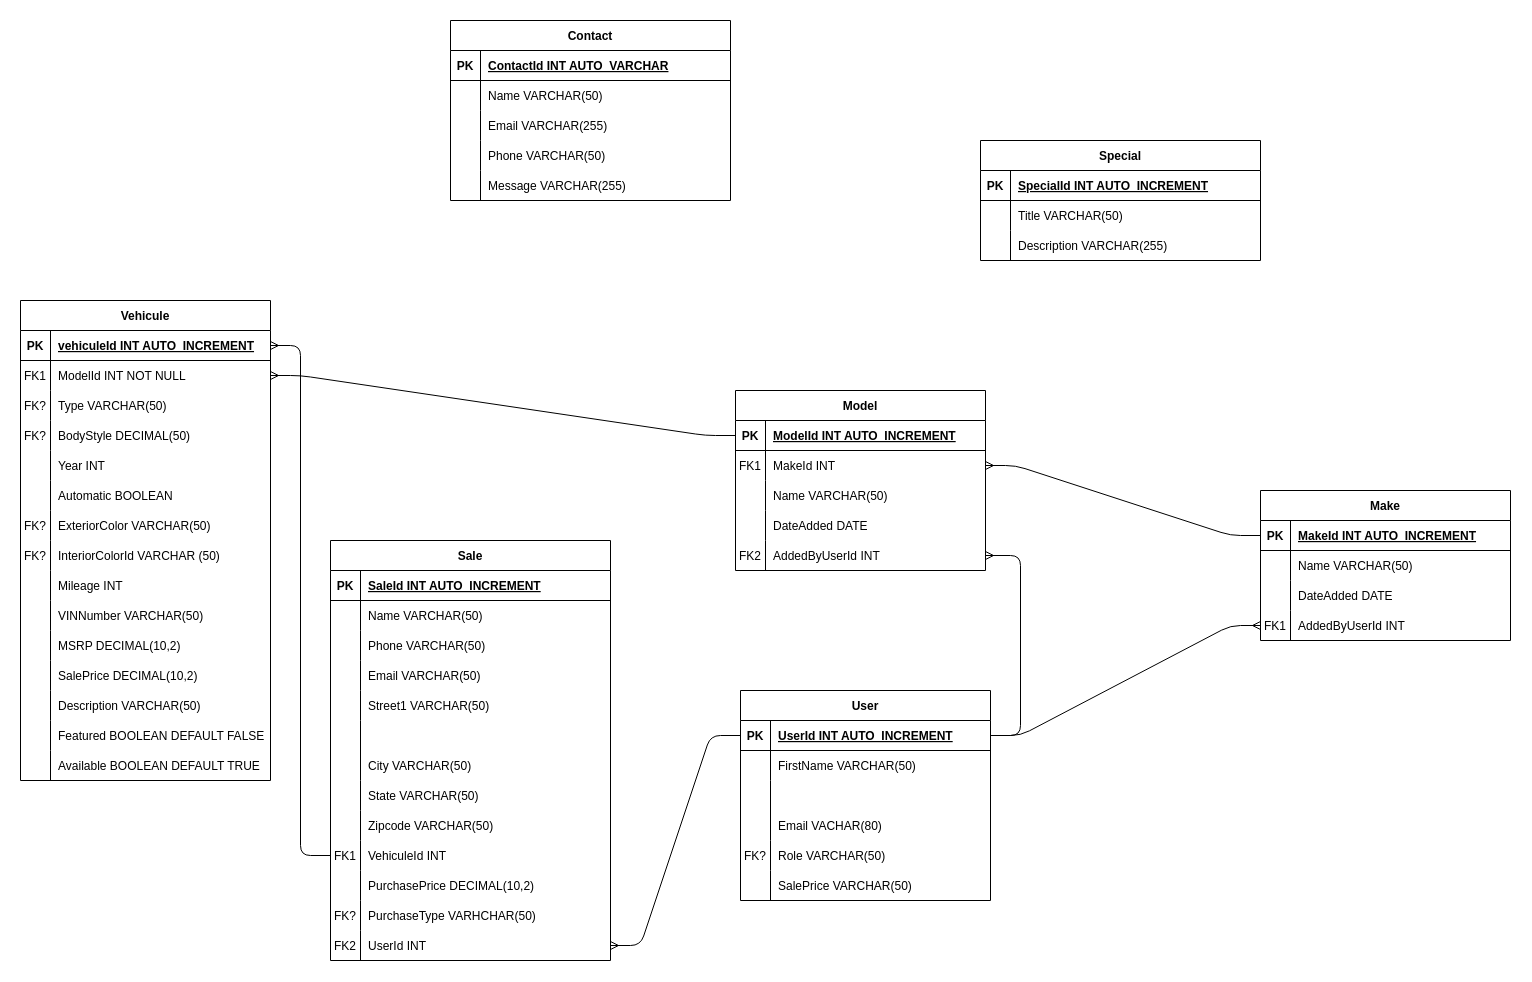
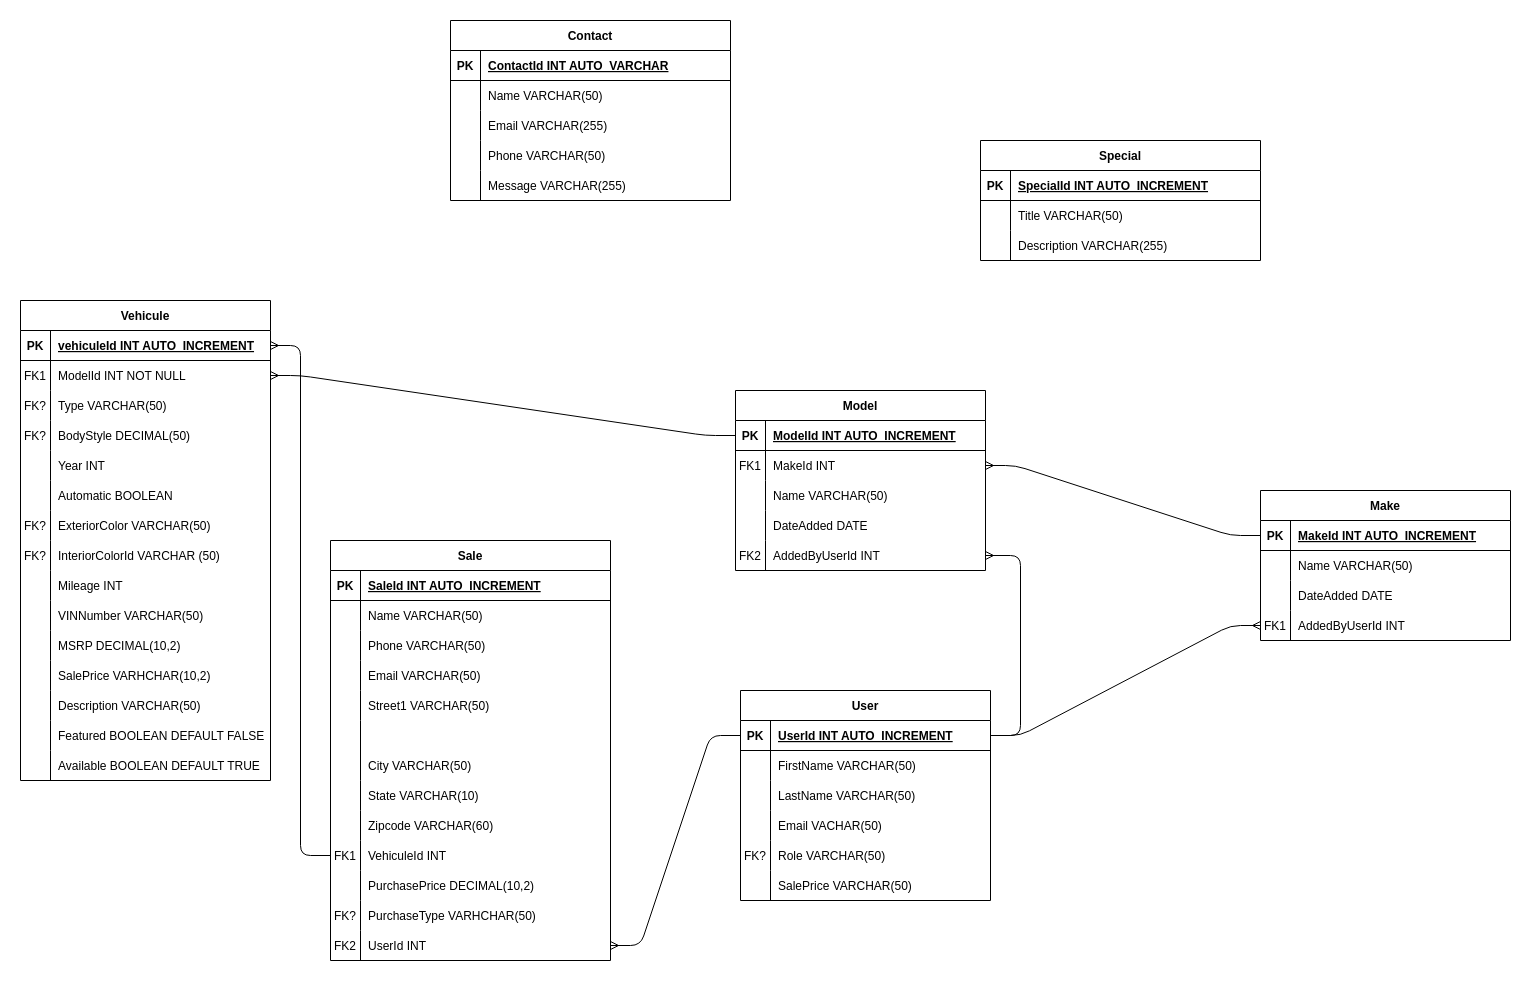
node "SalePrice DECIMAL(10,2)": label "SalePrice DECIMAL(10,2)" -> "SalePrice VARHCHAR(10,2)"
node "State VARCHAR(50)": label "State VARCHAR(50)" -> "State VARCHAR(10)"
node "LastName VARCHAR(50)": added
node "Zipcode VARCHAR(50)": label "Zipcode VARCHAR(50)" -> "Zipcode VARCHAR(60)"
node "Email VACHAR(80)": label "Email VACHAR(80)" -> "Email VACHAR(50)"
